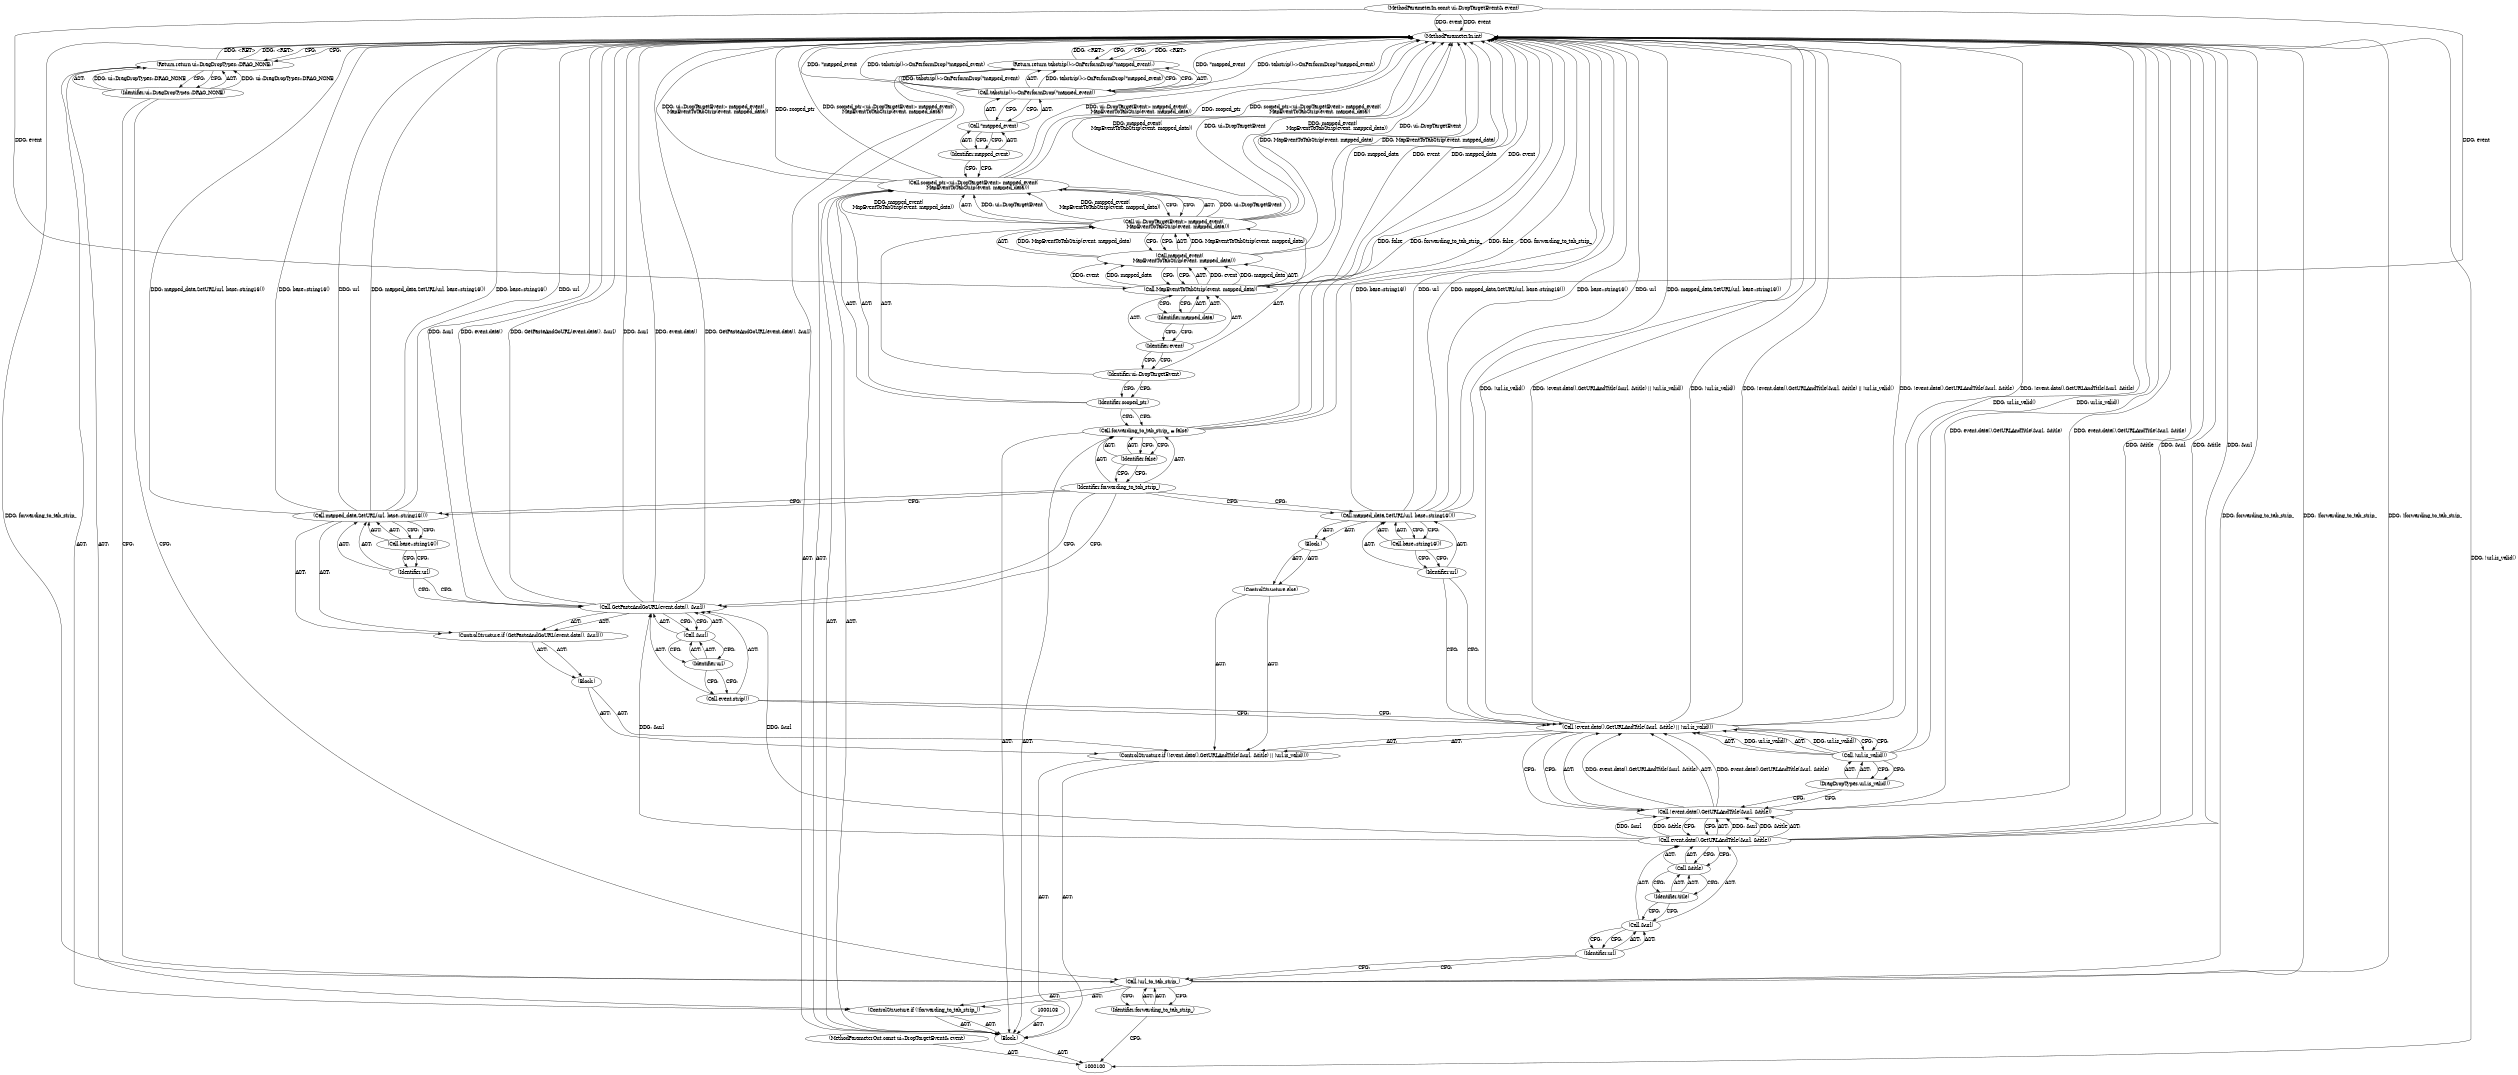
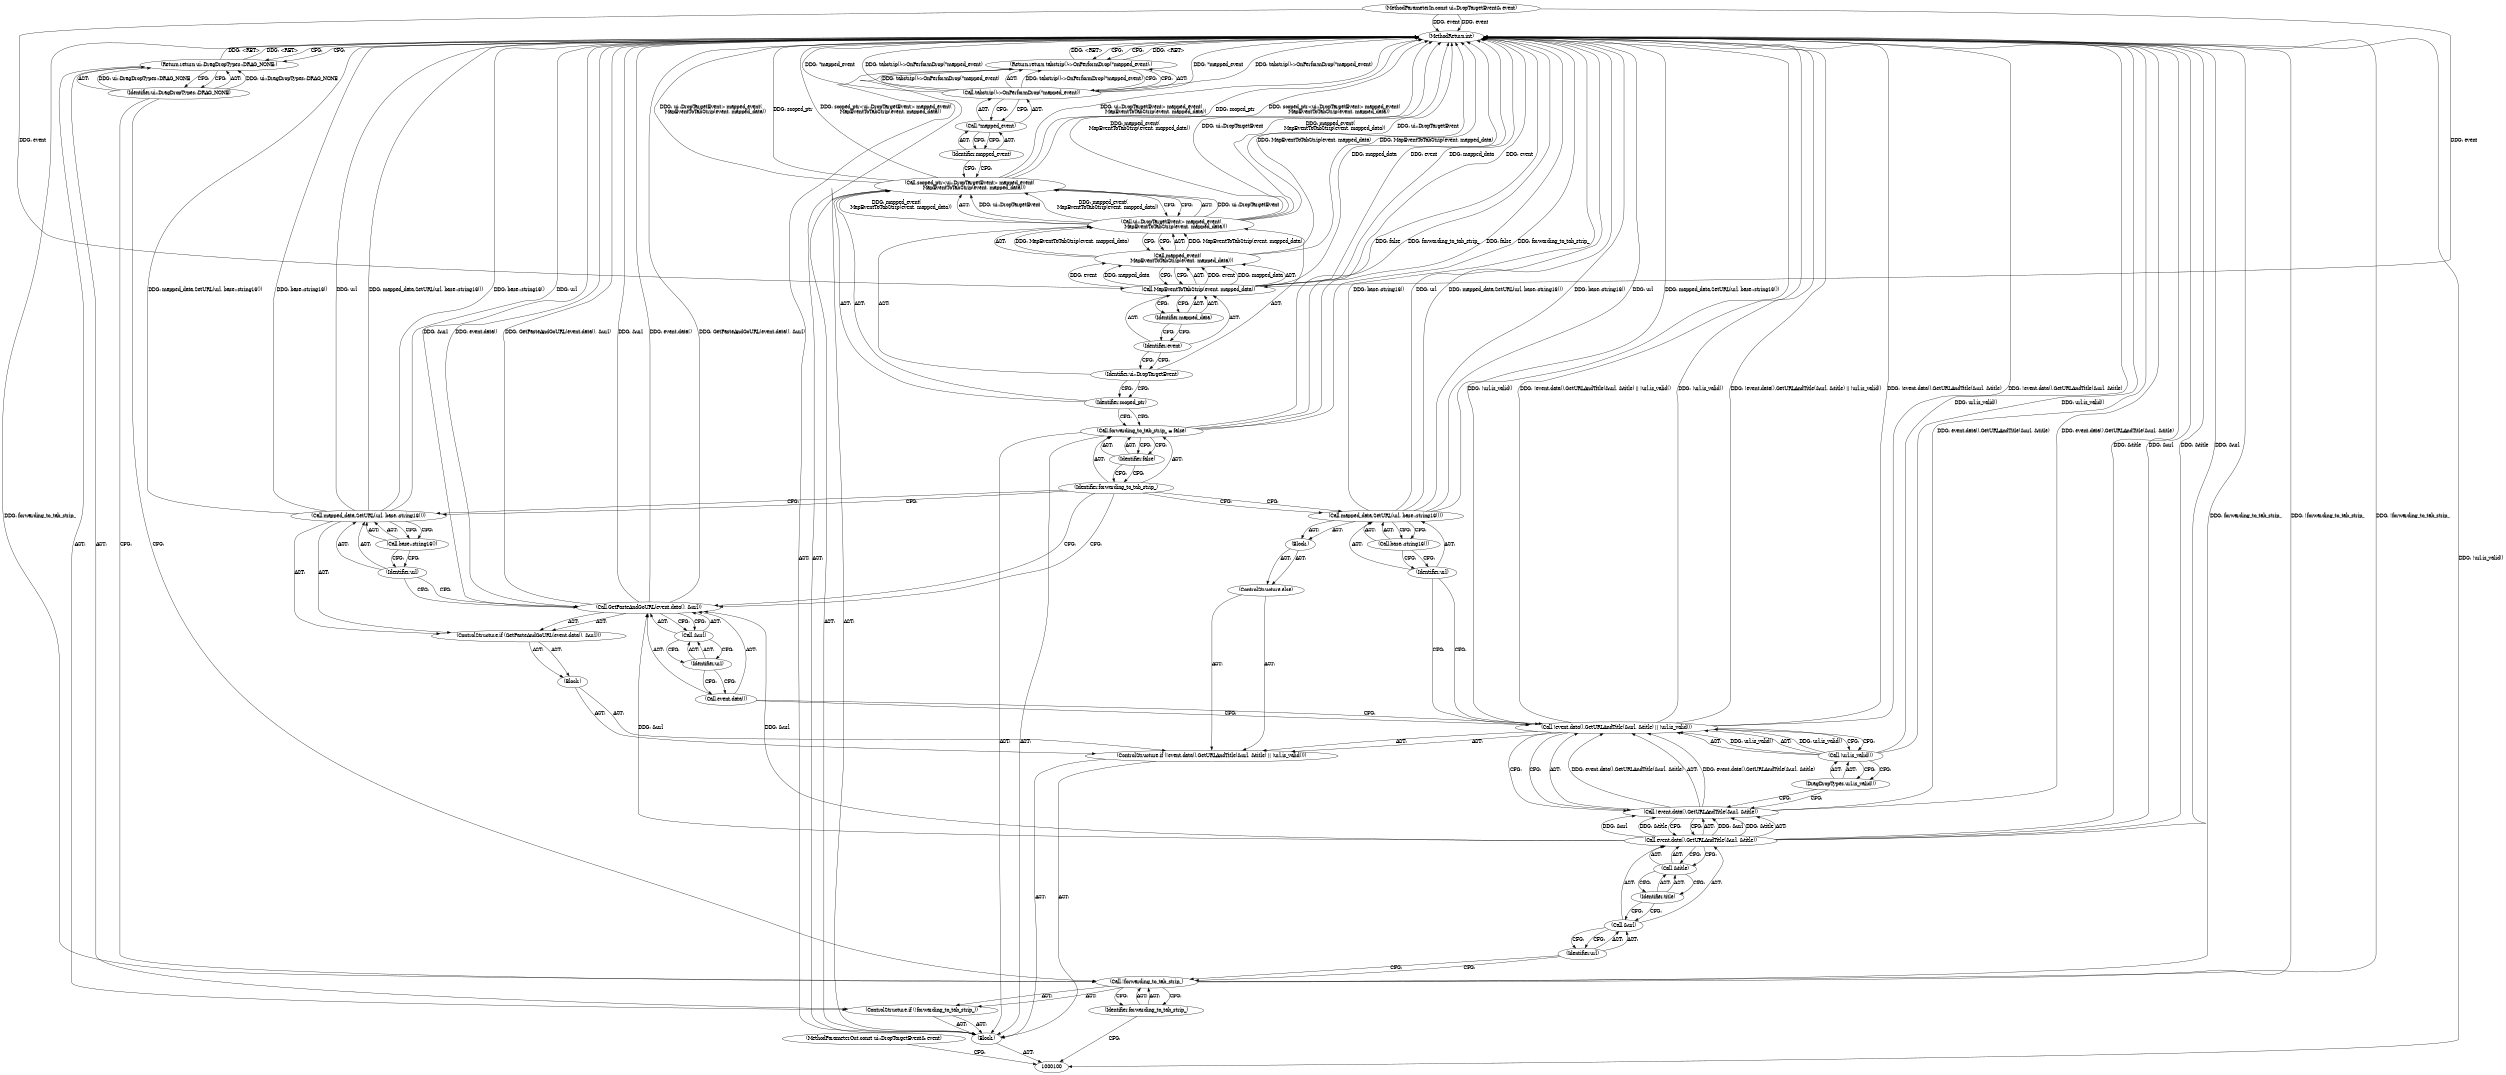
node "(MethodParameterIn,int)": label "(MethodParameterIn,int)" -> "(MethodReturn,int)"
node "(Call,event.strip())": label "(Call,event.strip())" -> "(Call,event.data())"
node "(Call,!url_to_tab_strip_)": label "(Call,!url_to_tab_strip_)" -> "(Call,!forwarding_to_tab_strip_)"
node "1000108": removed
edge "(MethodParameterOut,const ui::DropTargetEvent& event)" -> "1000100": label "AST: " -> "CFG: "
